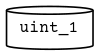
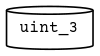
node "uint_1": label "uint_1" -> "uint_3"
